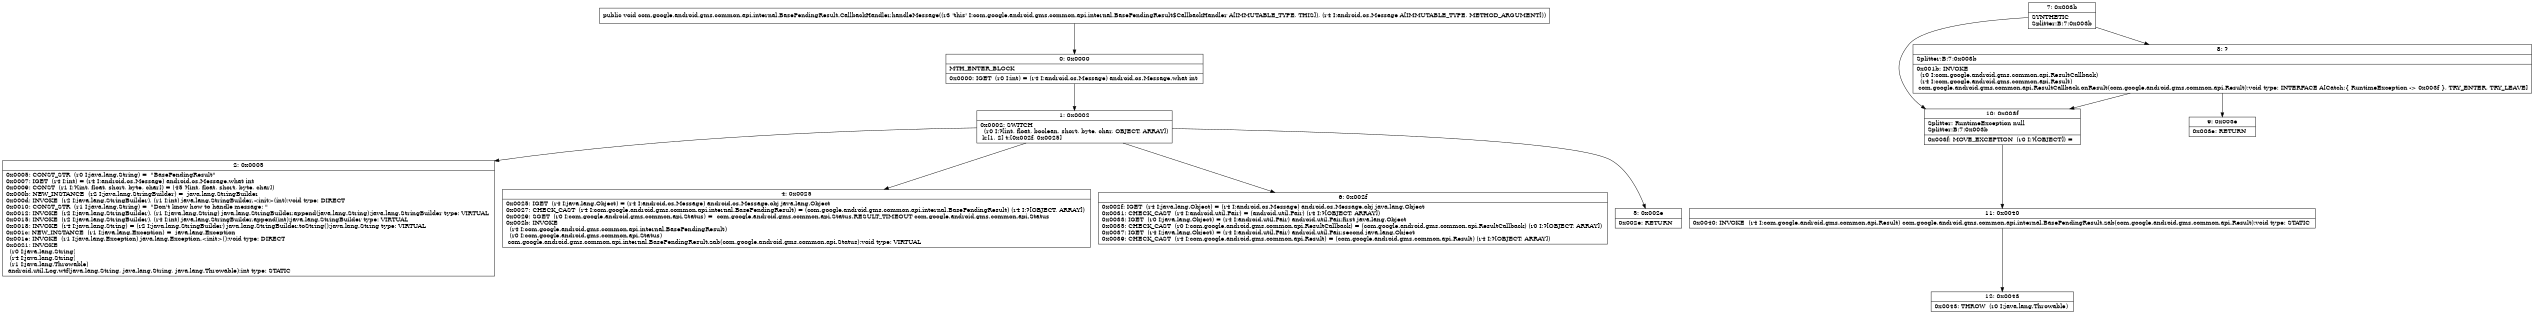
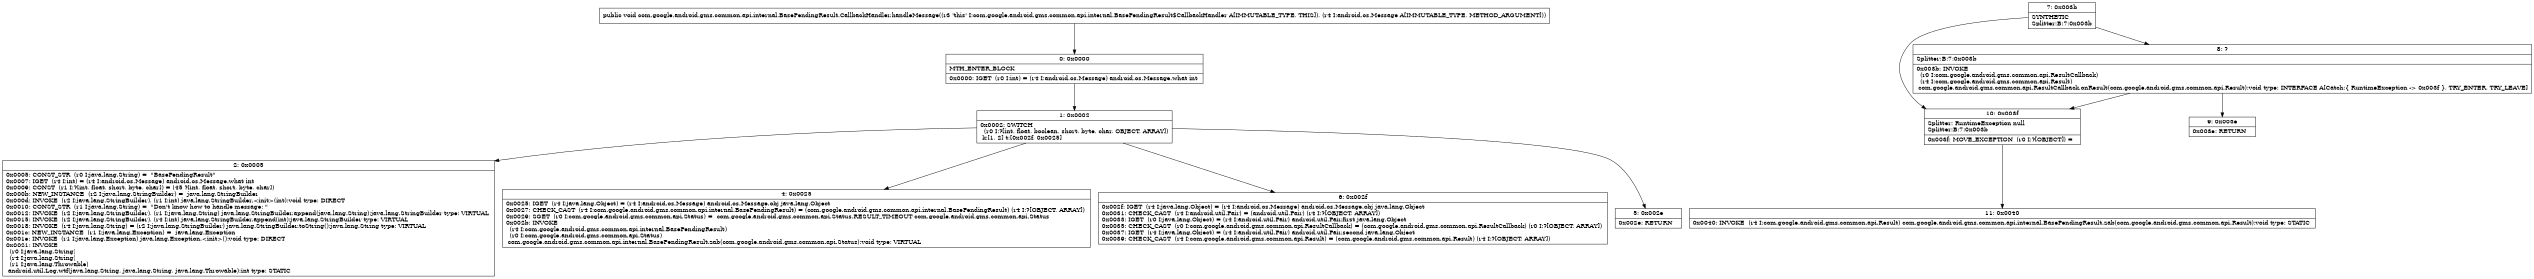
node "8: ?": text "0x001b: INVOKE" -> "0x003b: INVOKE"
node "12: 0x0043": removed
